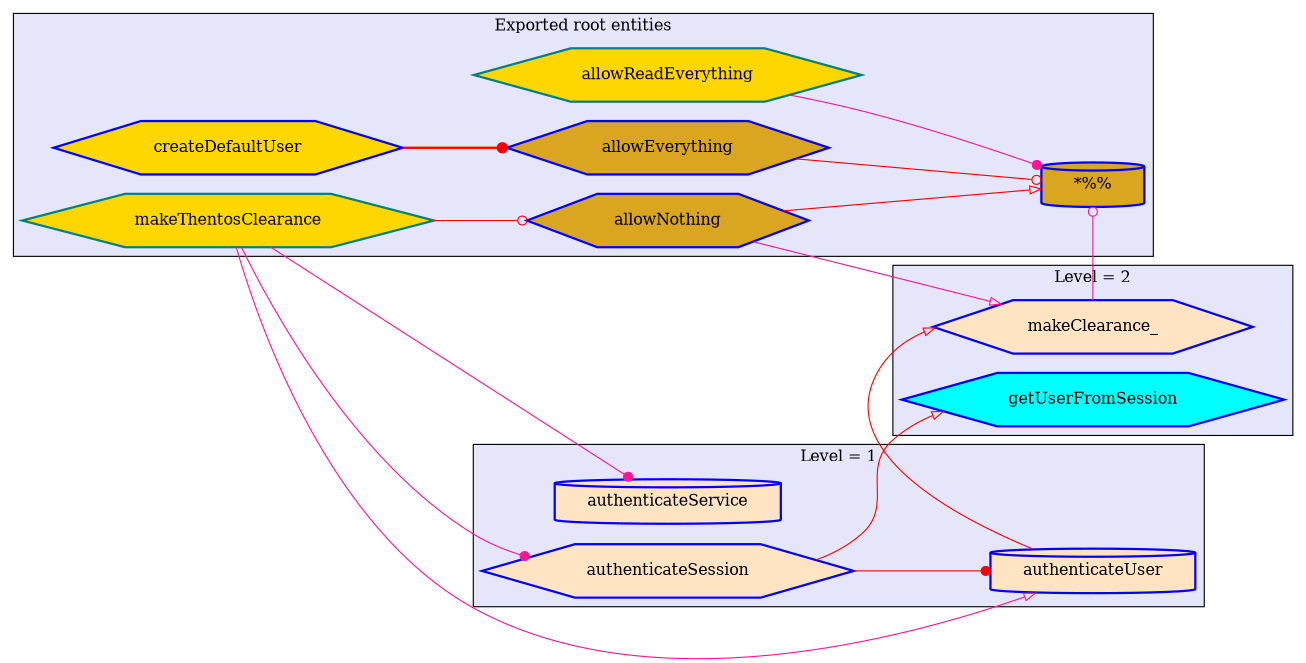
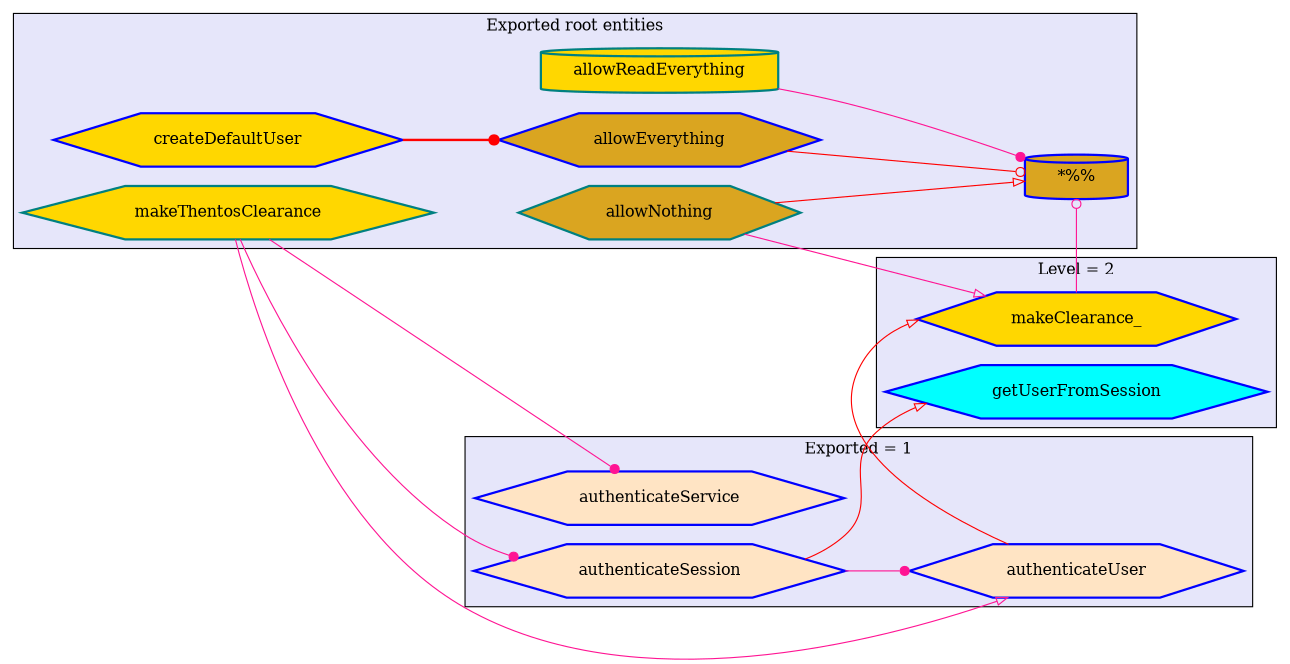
node "allowReadEverything": shape hexagon -> cylinder
edge "makeThentosClearance" -> "allowNothing": removed
node "allowNothing": color blue -> teal
node "makeClearance_": fillcolor bisque -> gold
cluster "Level = 1": label "Level = 1" -> "Exported = 1"
node "authenticateService": shape cylinder -> hexagon
edge "authenticateSession" -> "authenticateUser": color red -> deeppink
node "authenticateUser": shape cylinder -> hexagon
